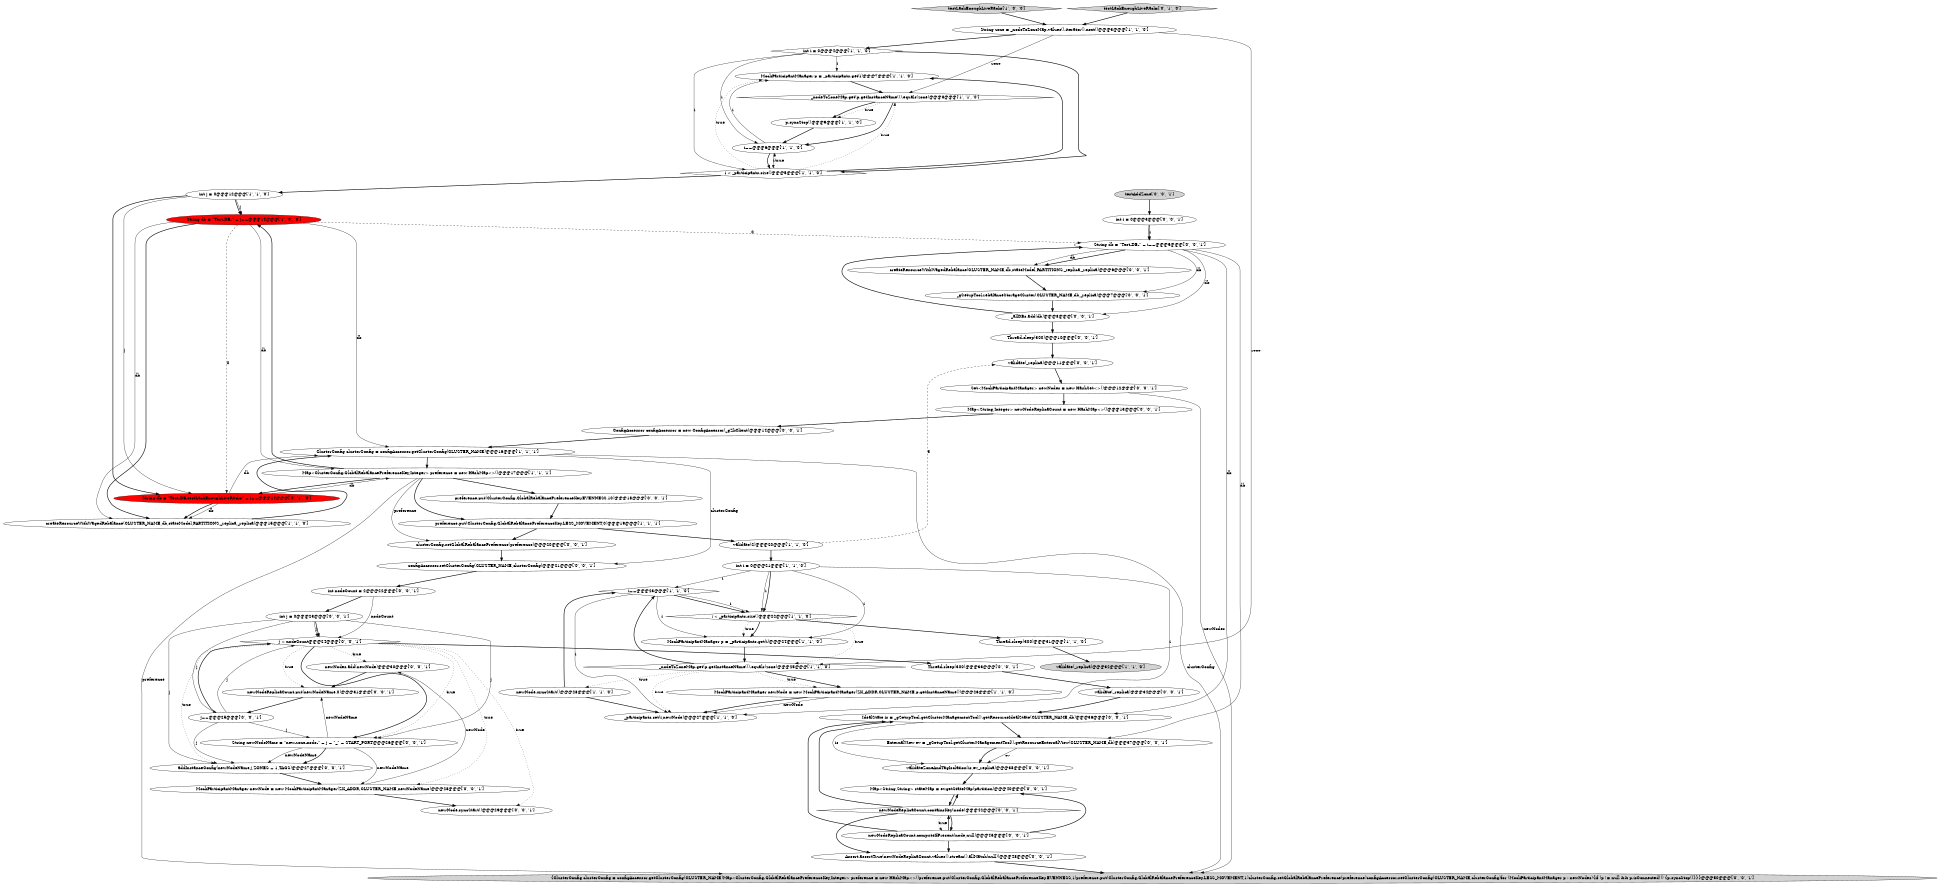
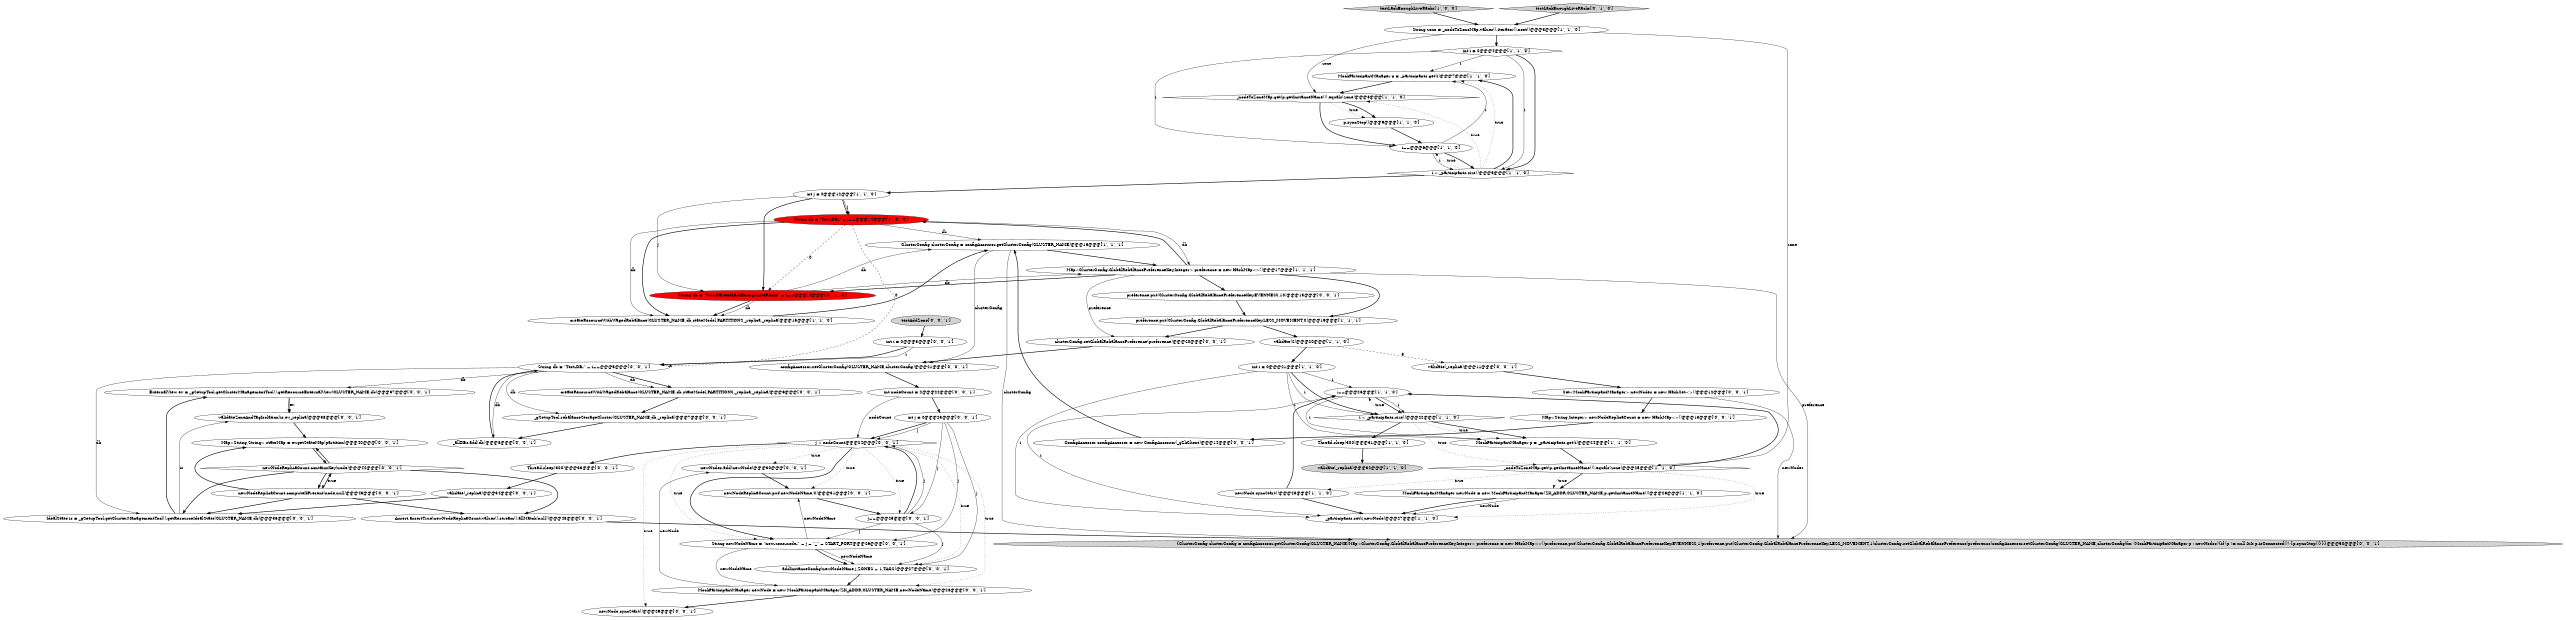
node "Thread.sleep(300)@@@10@@@['0', '0', '1']": removed
edge "i < _participants.size()@@@22@@@['1', '1', '0']" -> "i++@@@23@@@['1', '1', '0']": added, label "true"
edge "j < nodeCount@@@24@@@['0', '0', '1']" -> "j++@@@25@@@['0', '0', '1']": added, label "true"
node "i++@@@23@@@['1', '1', '0']": shape diamond -> ellipse
